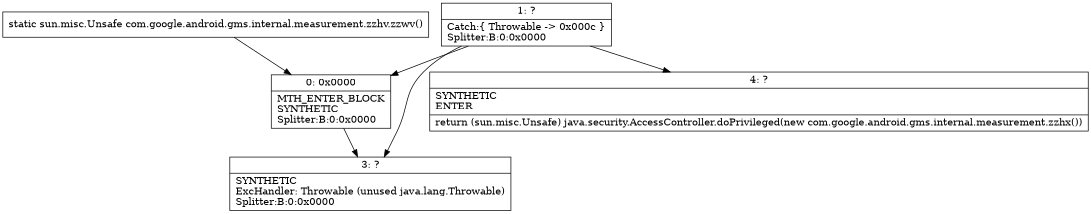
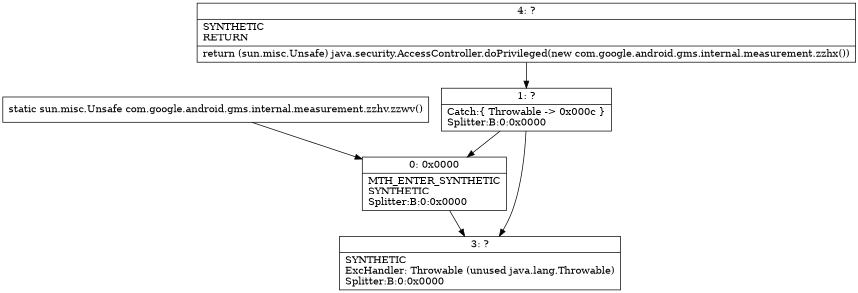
edge "1: ?" -> "4: ?": reversed
node "0: 0x0000": text "MTH_ENTER_BLOCK" -> "MTH_ENTER_SYNTHETIC"
node "4: ?": text "ENTER" -> "RETURN"
